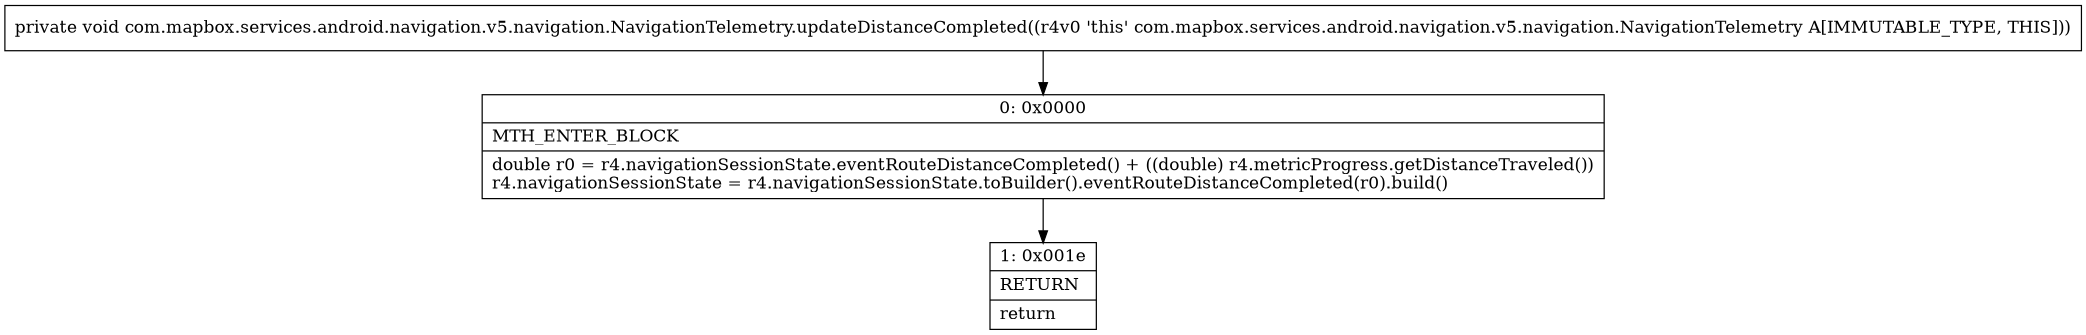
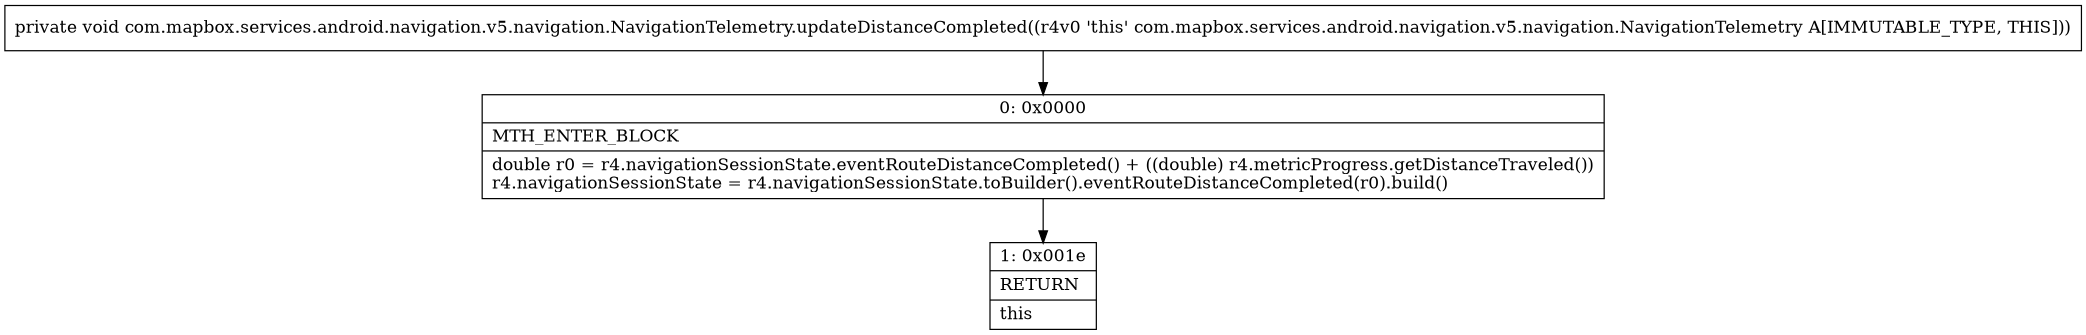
node "1: 0x001e": text "return" -> "this"
